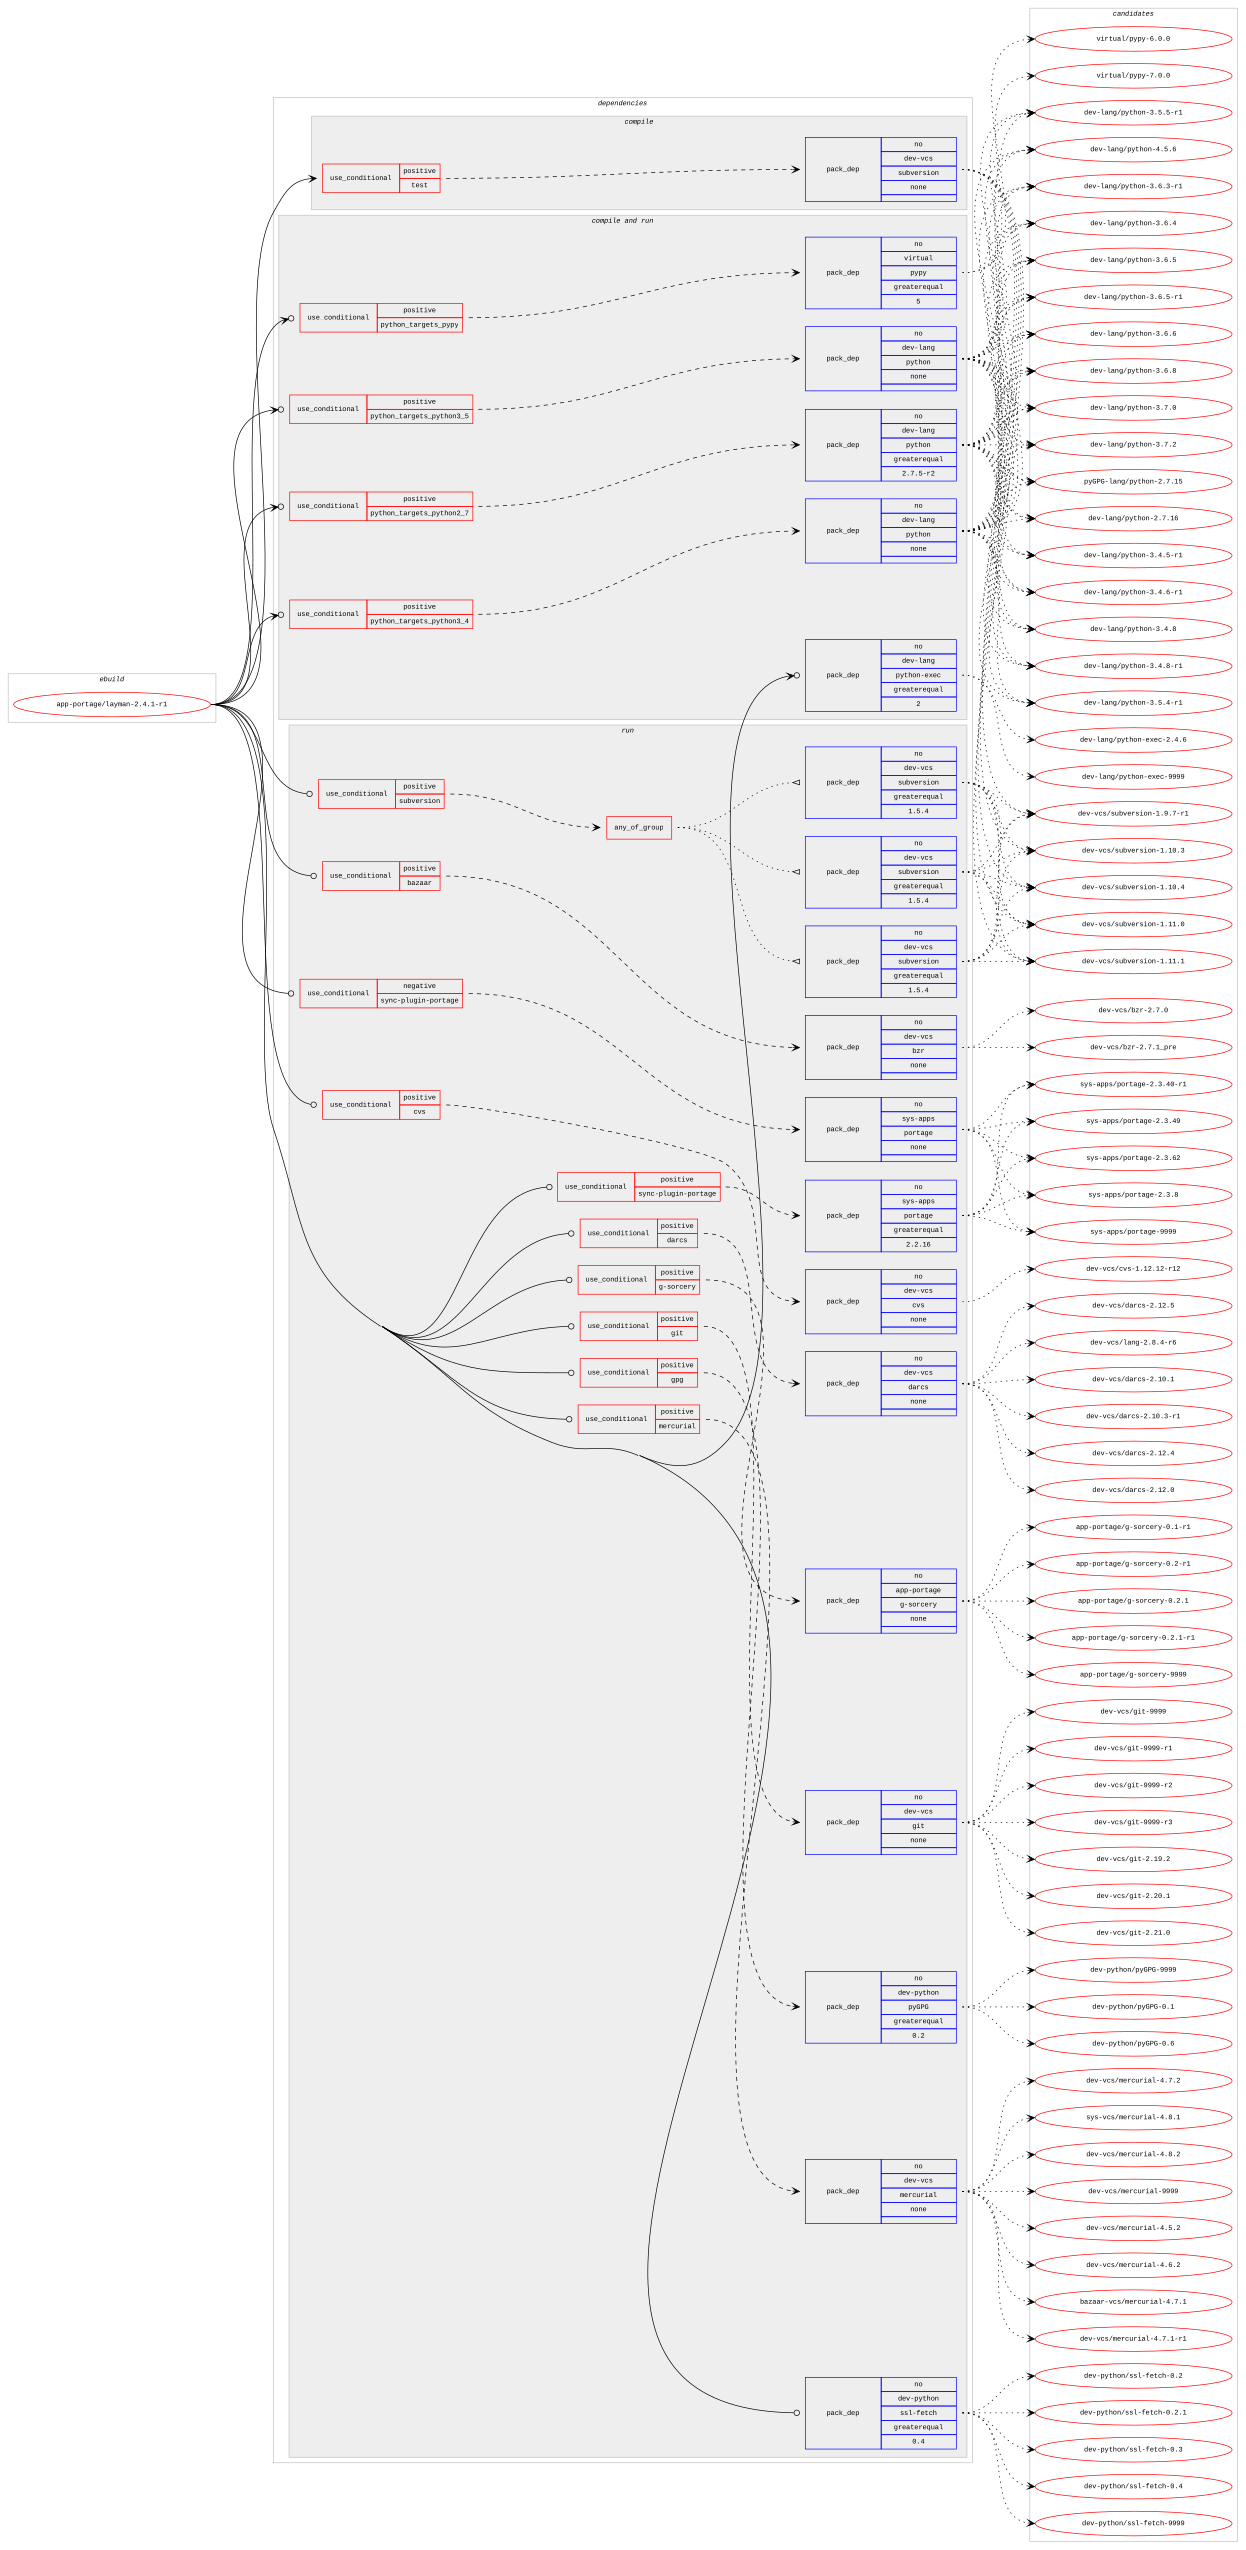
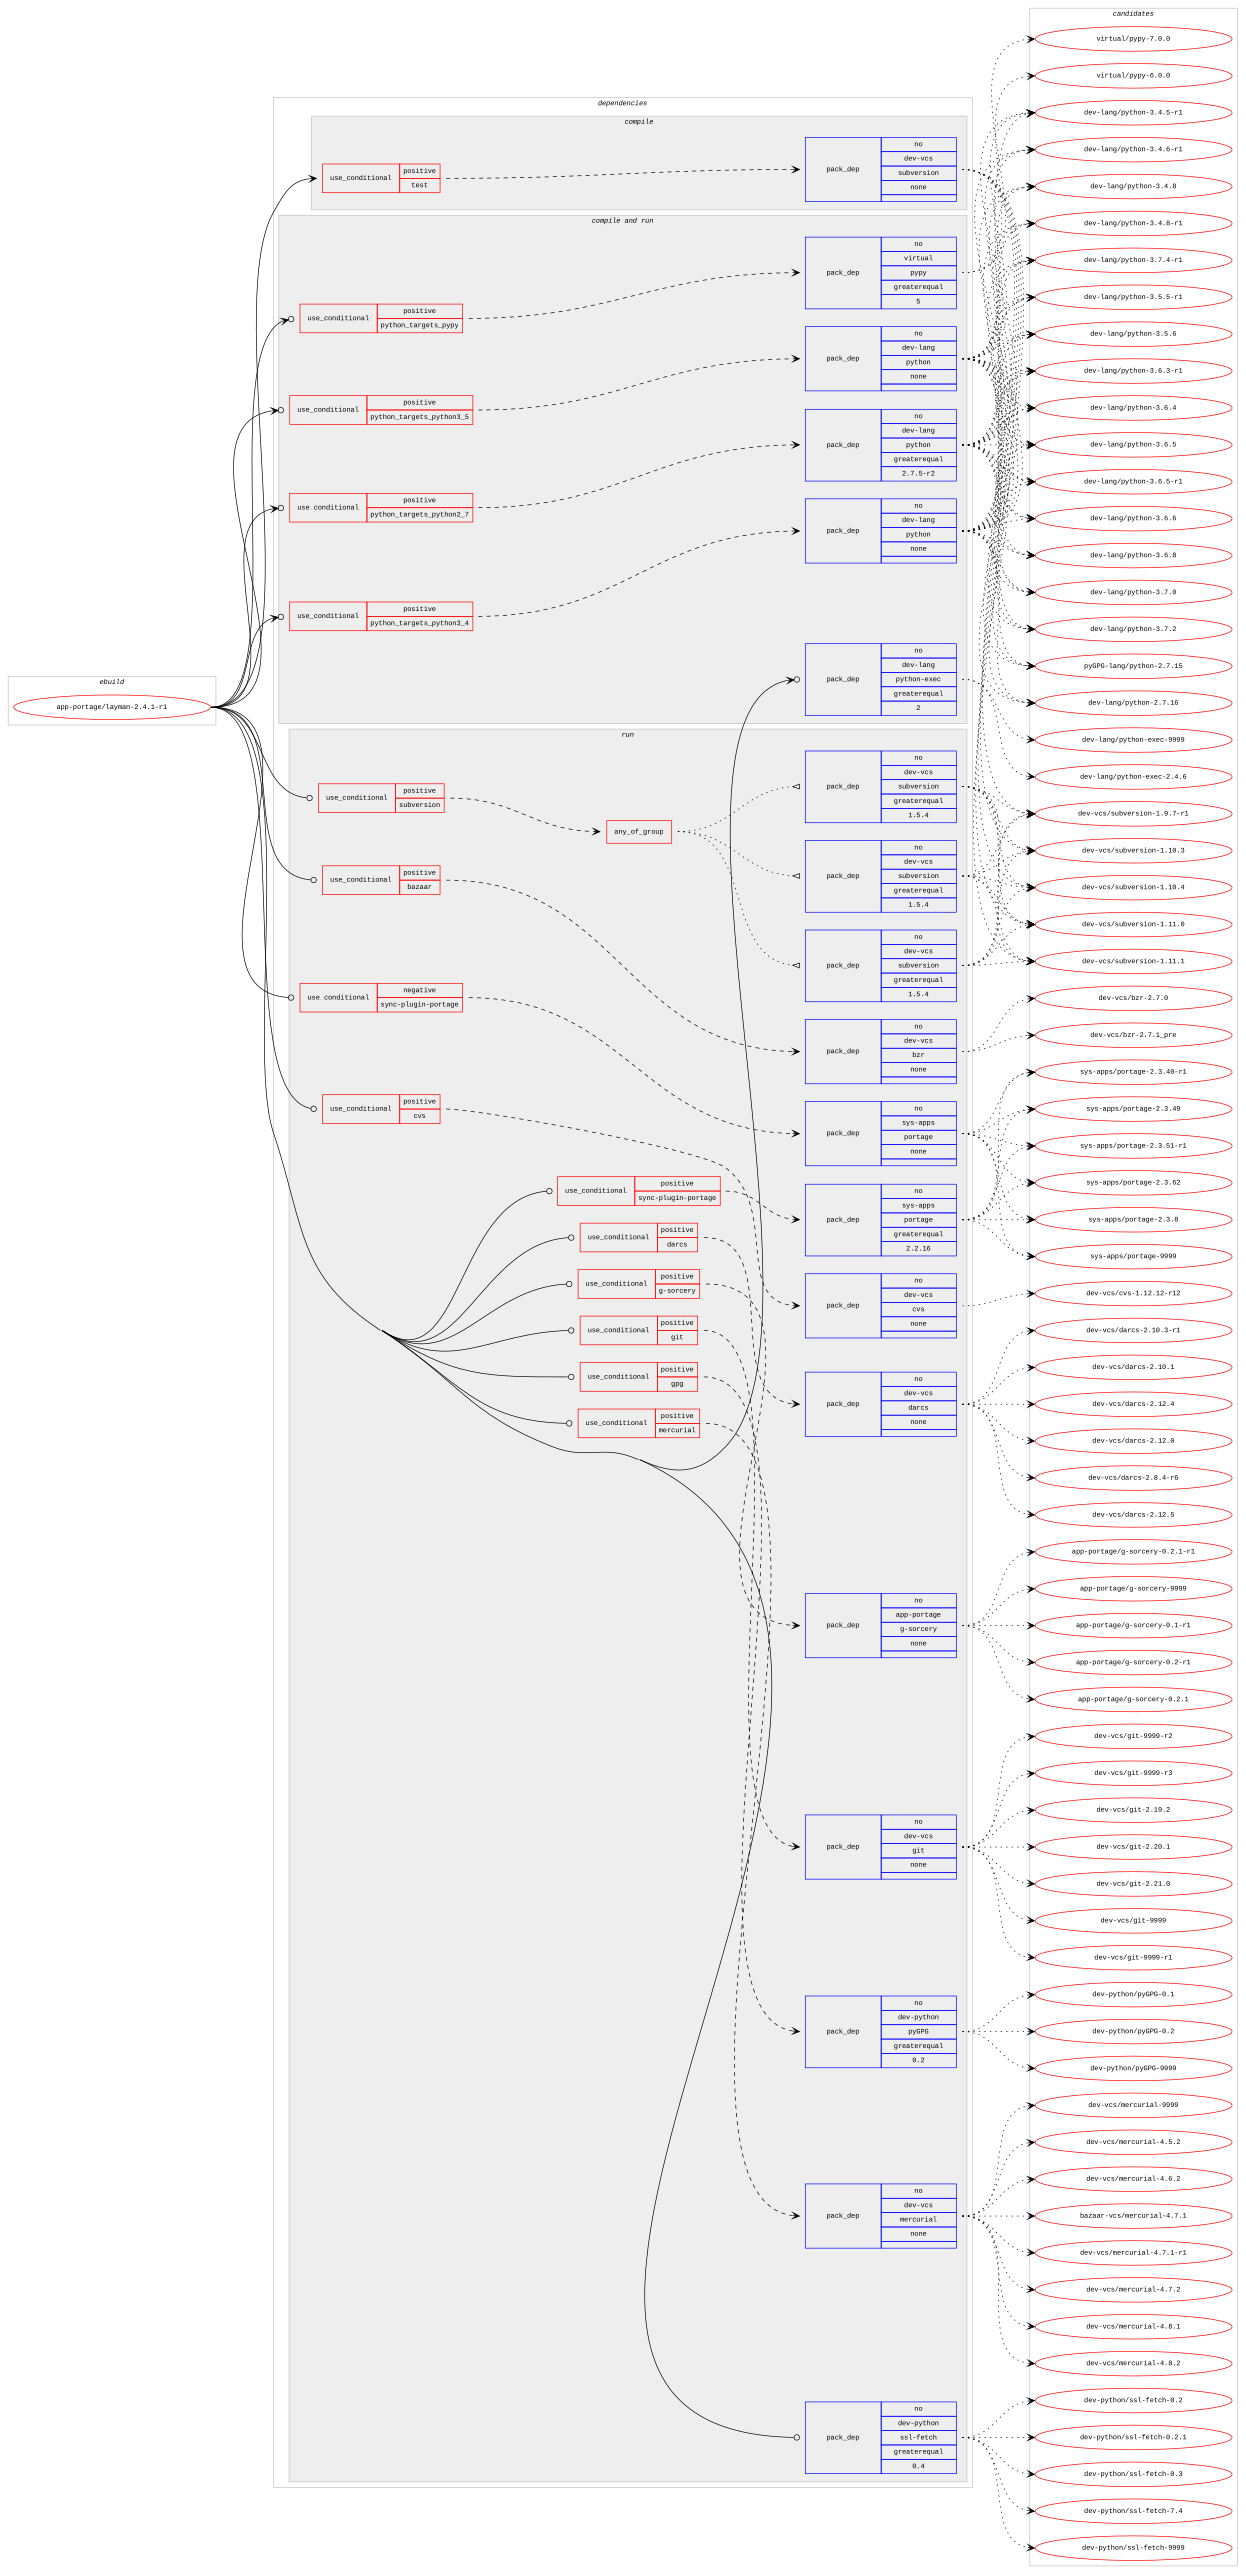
node "dev-lang/python-4.5.6": label "dev-lang/python-4.5.6" -> "dev-lang/python-3.5.6"
node "dev-lang/python-3.5.4-r1": label "dev-lang/python-3.5.4-r1" -> "dev-lang/python-3.7.4-r1"
node "sys-apps/portage-2.3.51-r1": added
node "dev-vcs/lang-2.8.4-r6": label "dev-vcs/lang-2.8.4-r6" -> "dev-vcs/darcs-2.8.4-r6"
node "dev-python/pyGPG-0.6": label "dev-python/pyGPG-0.6" -> "dev-python/pyGPG-0.2"
node "sys-vcs/mercurial-4.8.1": label "sys-vcs/mercurial-4.8.1" -> "dev-vcs/mercurial-4.8.1"
node "dev-python/ssl-fetch-0.4": label "dev-python/ssl-fetch-0.4" -> "dev-python/ssl-fetch-7.4"
